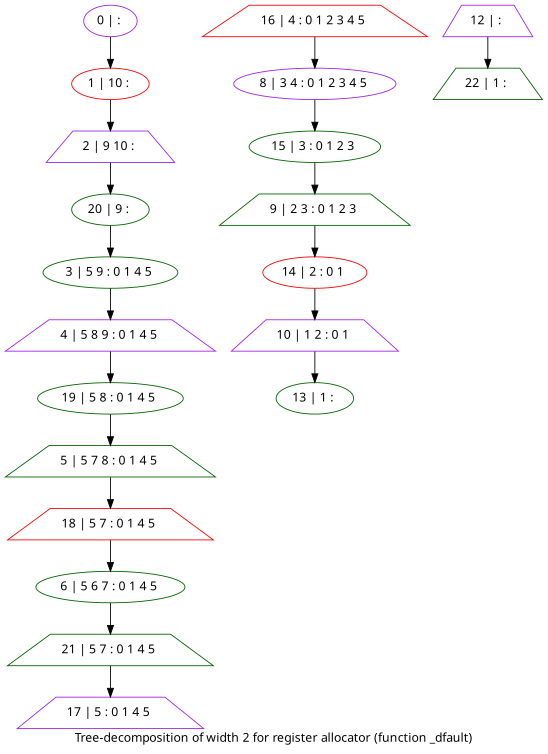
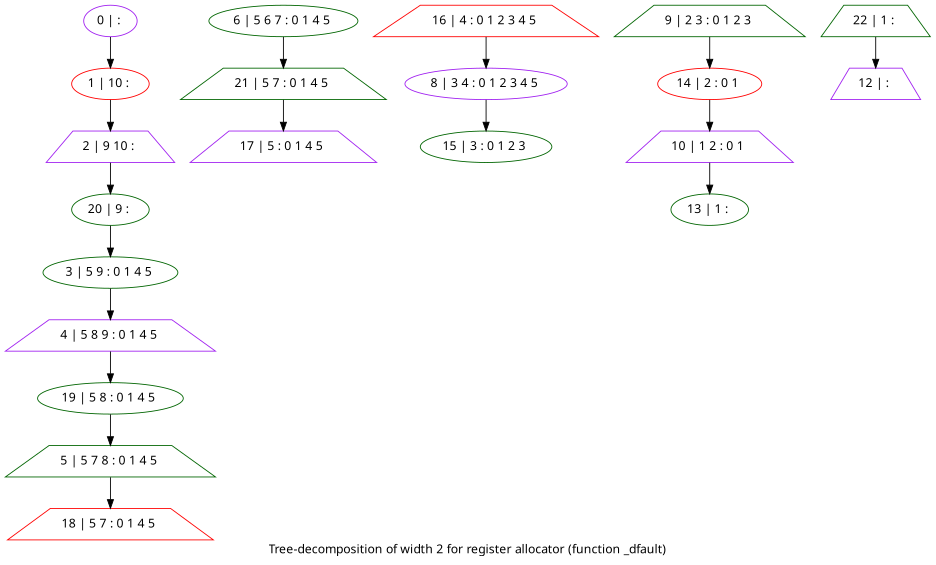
edge "12 | :" -> "22 | 1 :": reversed
edge "15 | 3 : 0 1 2 3" -> "9 | 2 3 : 0 1 2 3": removed
edge "18 | 5 7 : 0 1 4 5" -> "6 | 5 6 7 : 0 1 4 5": removed
